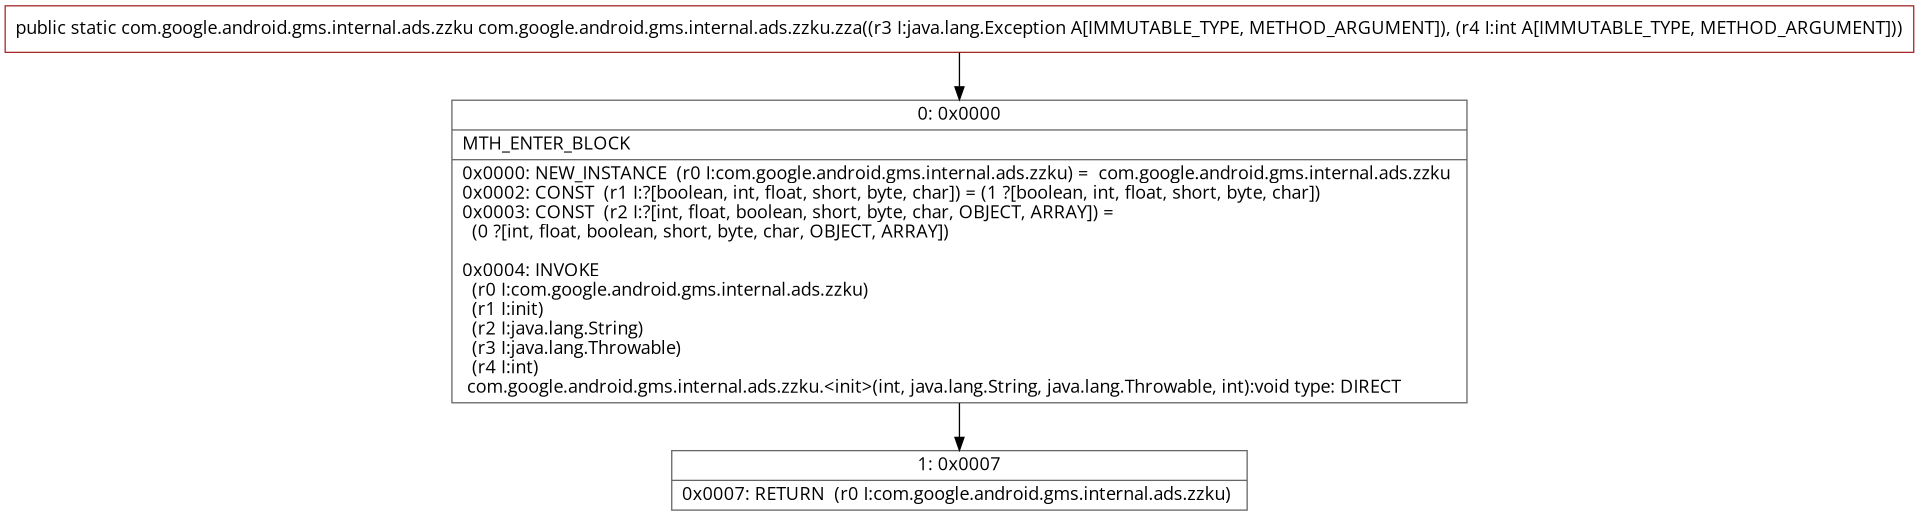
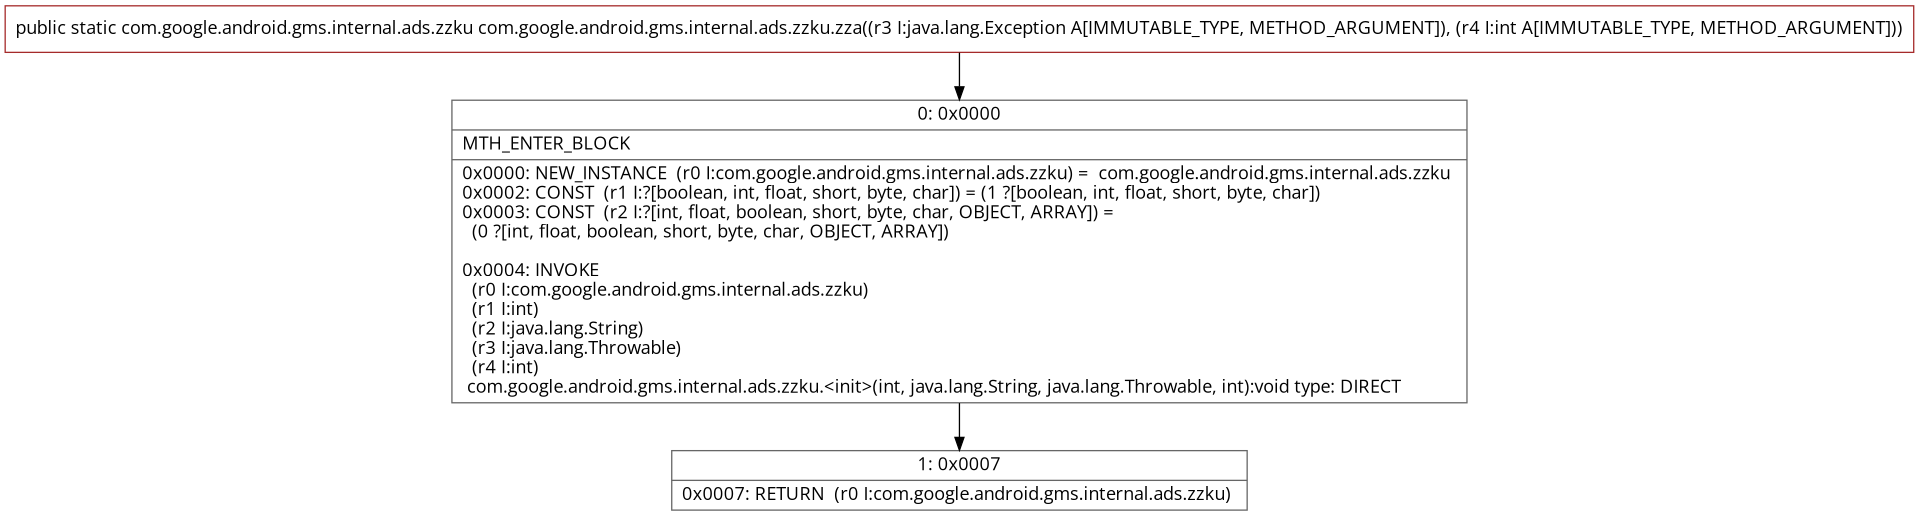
node "0: 0x0000": text "(r1 I:init)" -> "(r1 I:int)"
